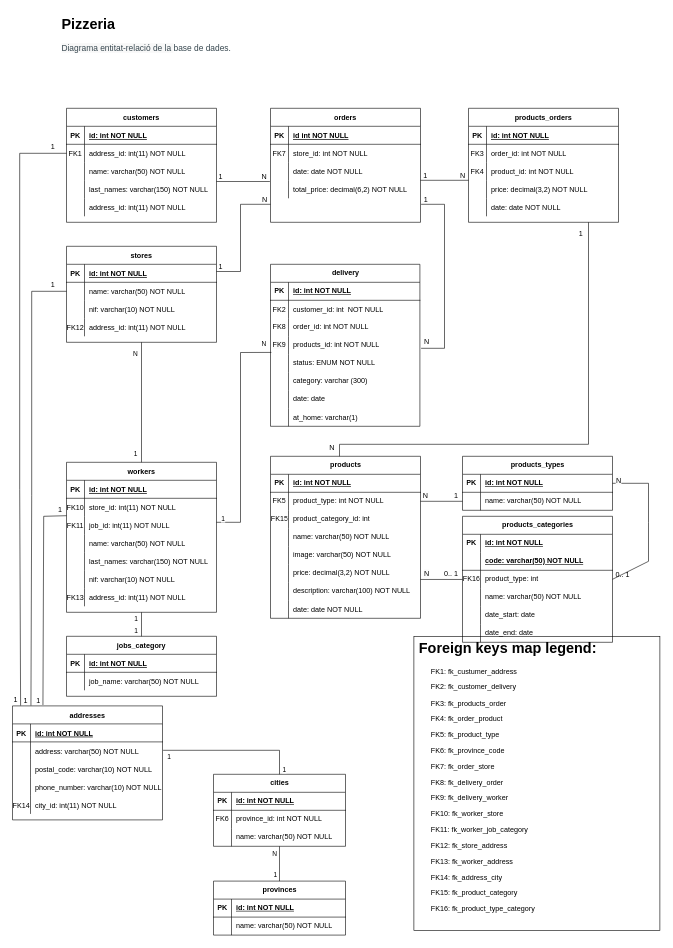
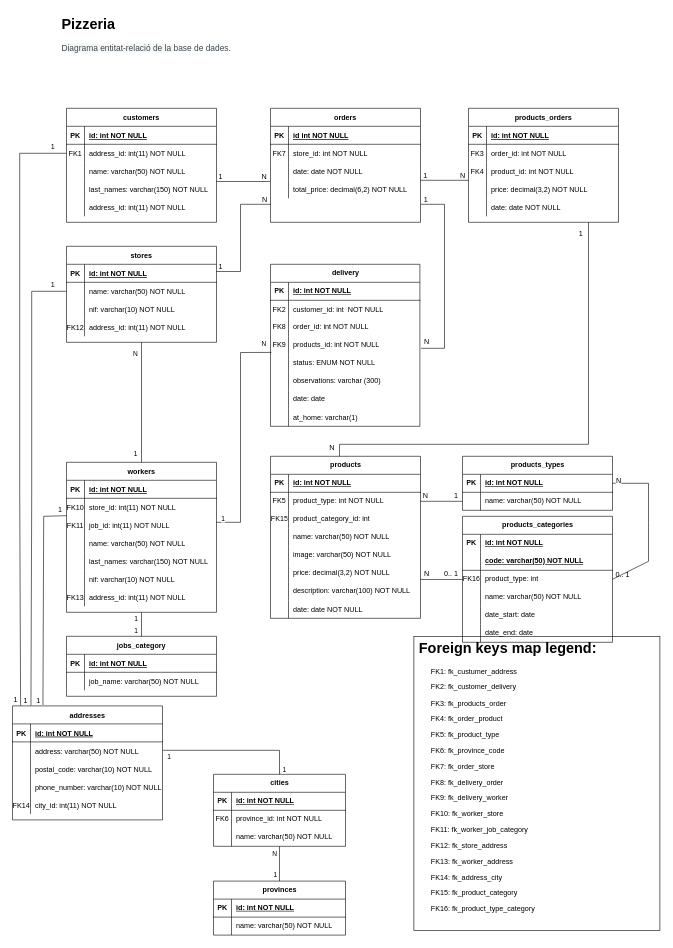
node "category: varchar (300)": label "category: varchar (300)" -> "observations: varchar (300)"
